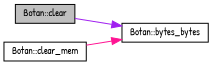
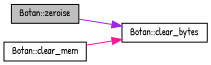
node "Botan::clear": label "Botan::clear" -> "Botan::zeroise"
node "Botan::bytes_bytes": label "Botan::bytes_bytes" -> "Botan::clear_bytes"
